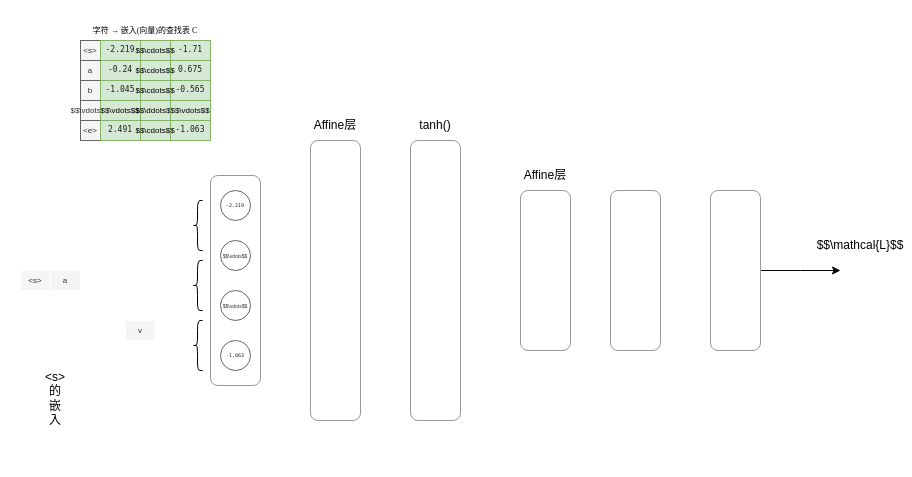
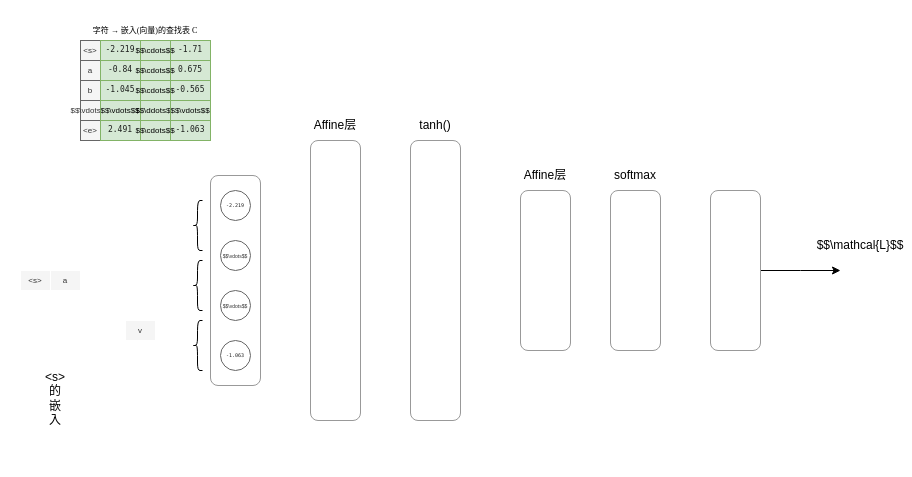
node "-0.24": label "-0.24" -> "-0.84"
node "softmax": added
